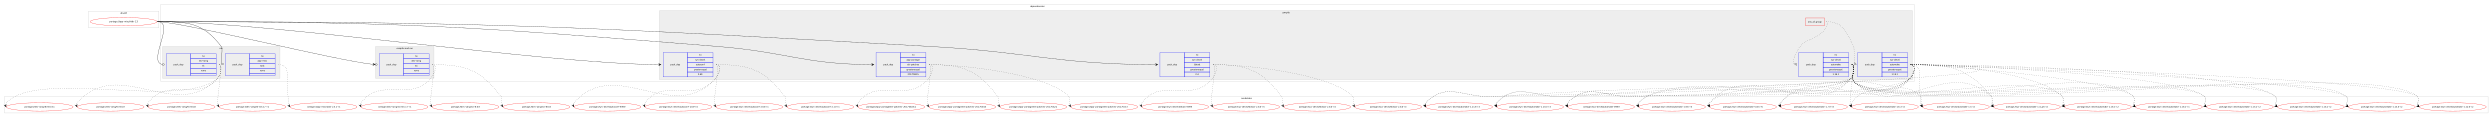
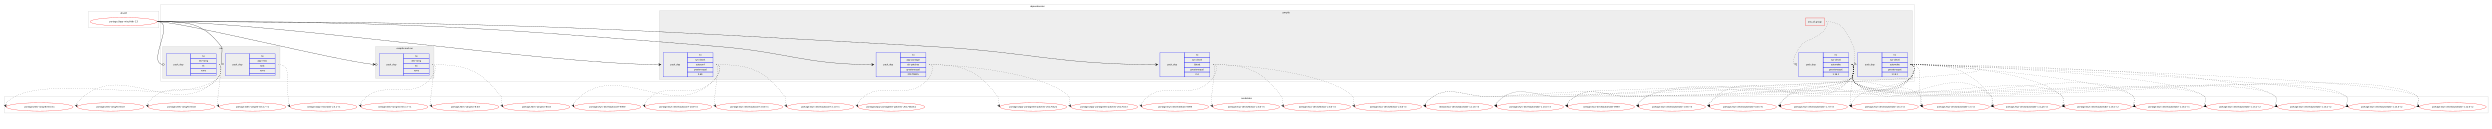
node "portage://app-portage/elt-patches-20170815": removed
node "portage://sys-devel/automake-1.11.6-r3": label "portage://sys-devel/automake-1.11.6-r3" -> "libtool://sys-devel/automake-1.11.6-r3"
